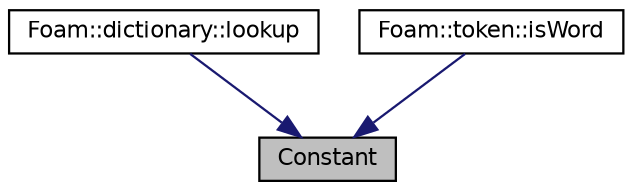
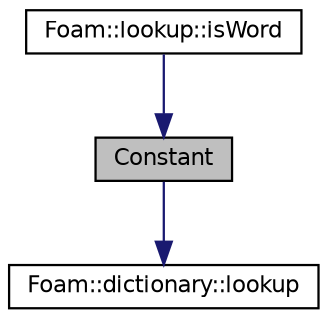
node "Foam::token::isWord": label "Foam::token::isWord" -> "Foam::lookup::isWord"
edge "Foam::dictionary::lookup" -> "Constant": reversed
